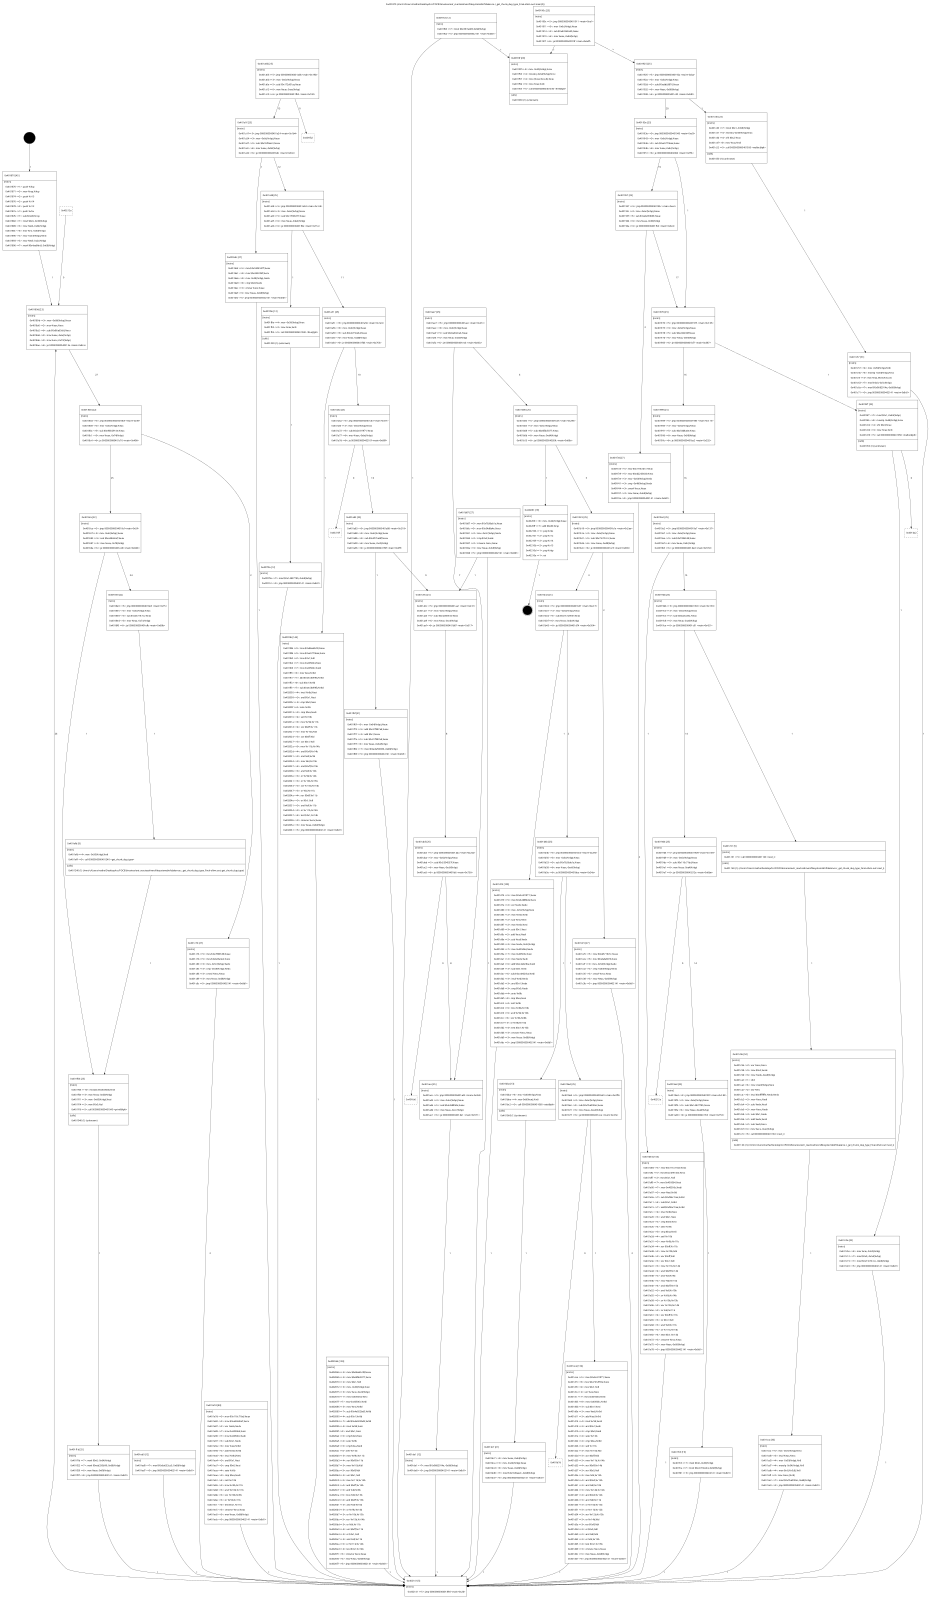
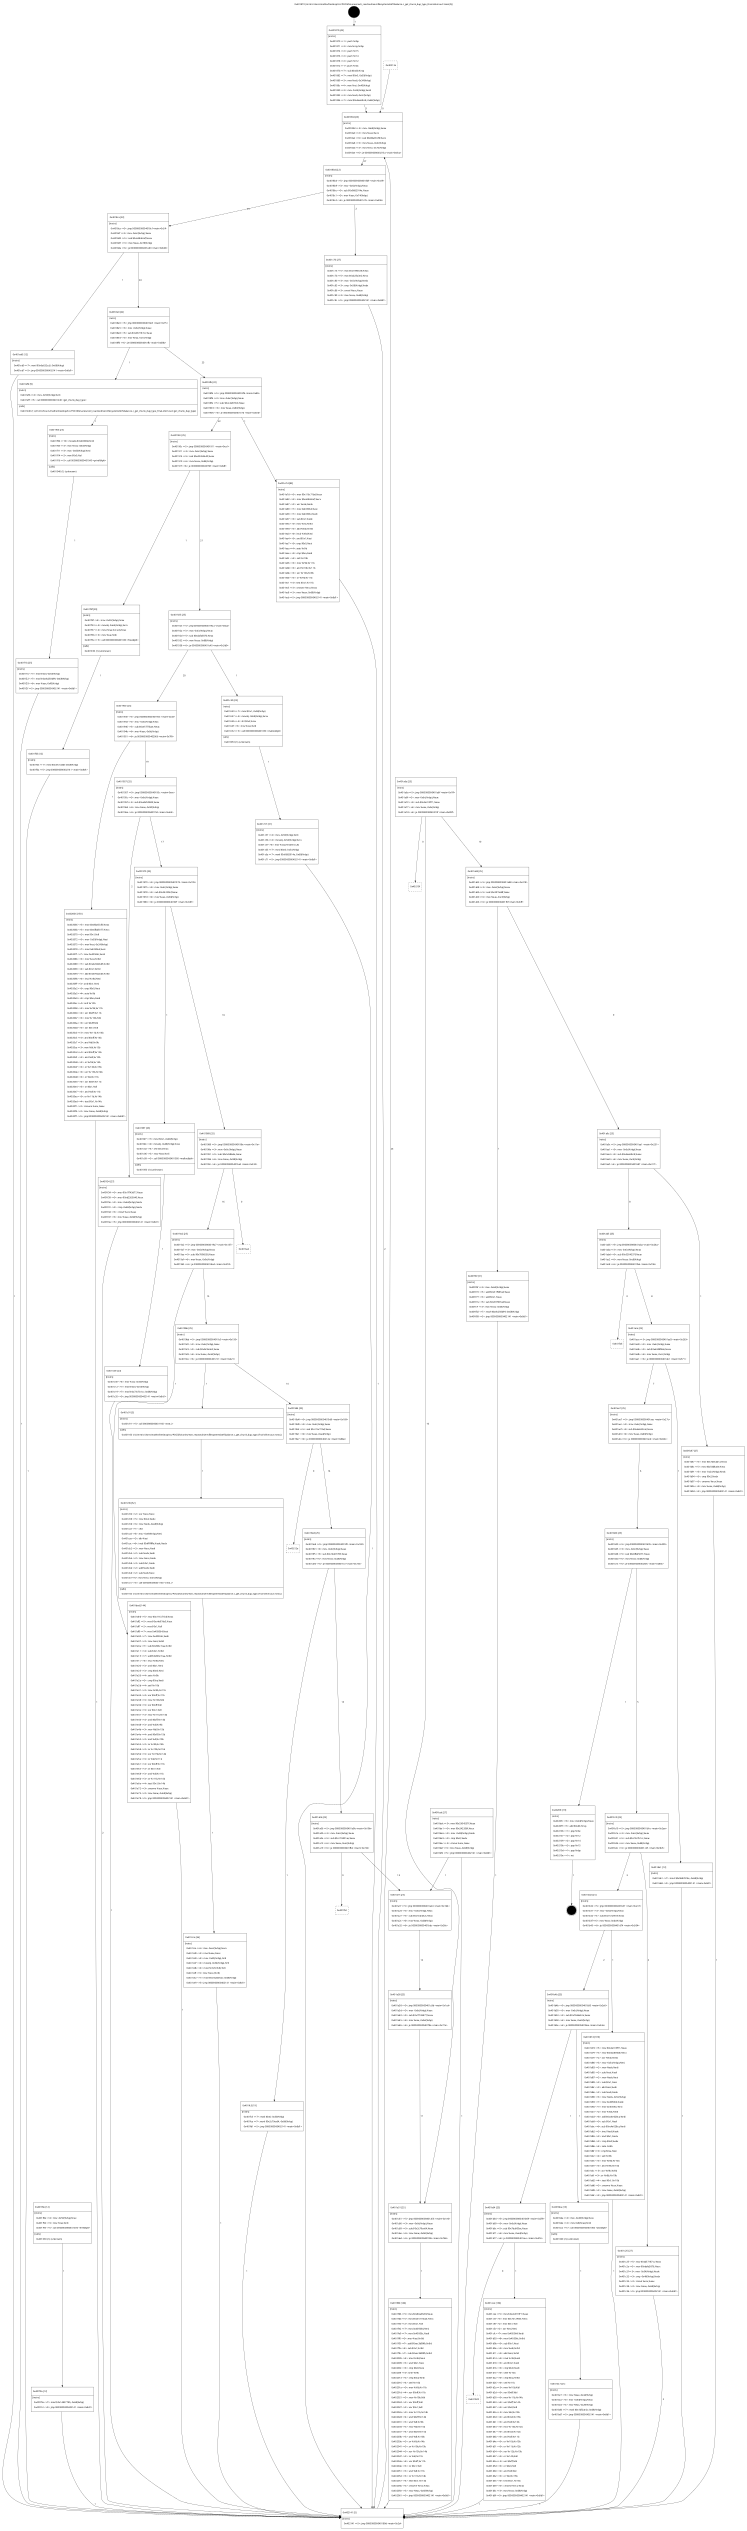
edge "0x401f63 [12]" -> "0x401f4f [20]": reversed
edge "0x401a1f [25]" -> "0x401bdc [27]": reversed
edge "0x40193e [25]" -> "0x401970 [25]": now "0x40193e [25]" -> "0x402066 [150]"
edge "0x401a38 [25]" -> "0x401f8e [12]": removed, label "1"
edge "0x401a51 [25]" -> "0x401a6a [25]": reversed
node "0x4018f6 [22]": added
edge "0x401bf7 [23]" -> "0x401ba2": now "0x401989 [25]" -> "0x401ba2"
edge "0x401b87 [27]" -> "0x401a9c [25]": reversed
edge "0x401ae7 [25]" -> "0x401ace [25]": reversed
edge "0x4018ca [22]" -> "0x401f04 [23]": now "0x4018ca [22]" -> "0x401ed0 [12]"
edge "0x4019ed [25]" -> "0x401a06 [25]": added, label "13"
